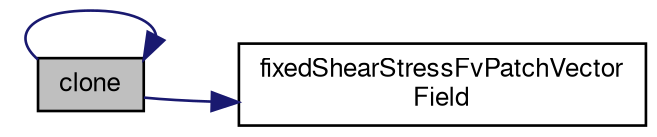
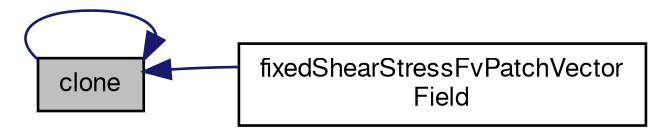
edge "clone" -> "fixedShearStressFvPatchVector Field": reversed
